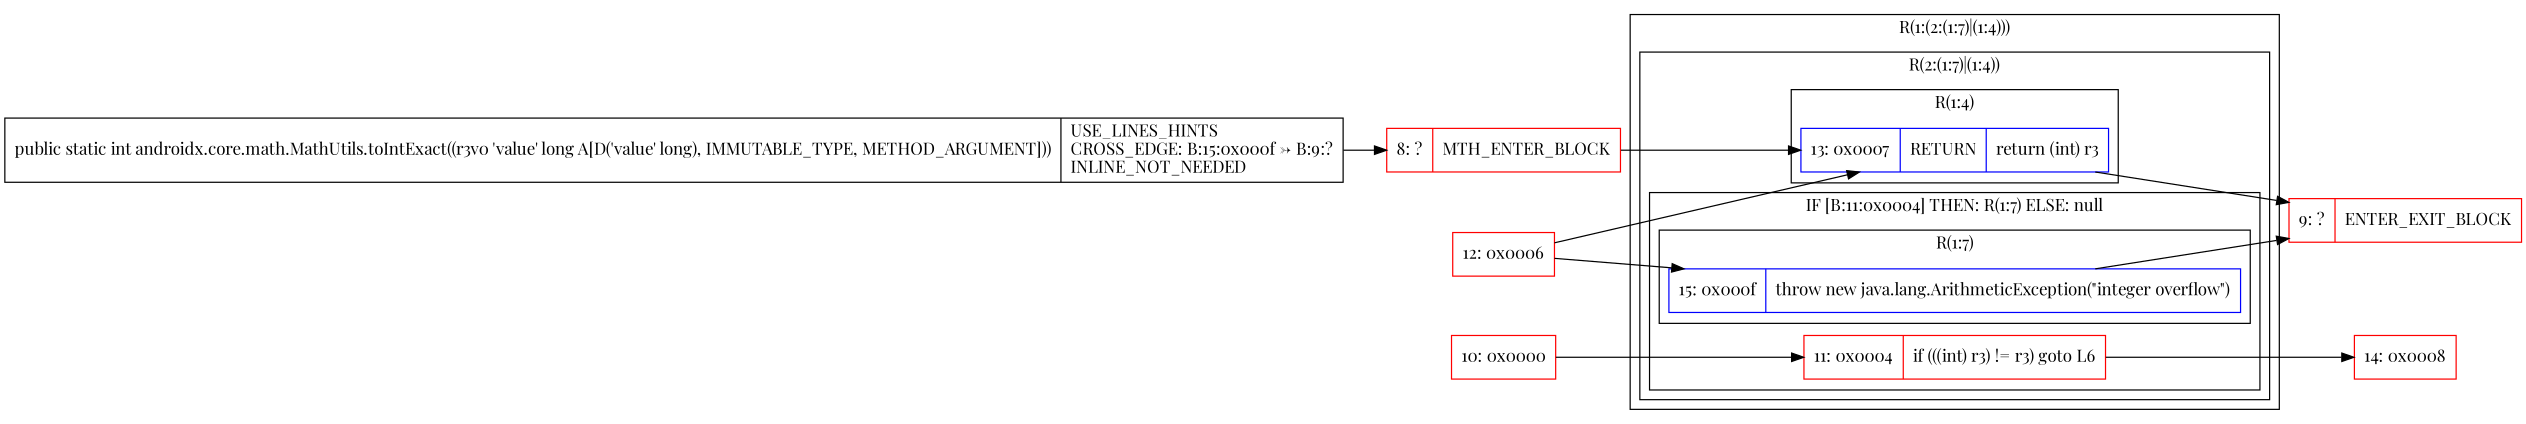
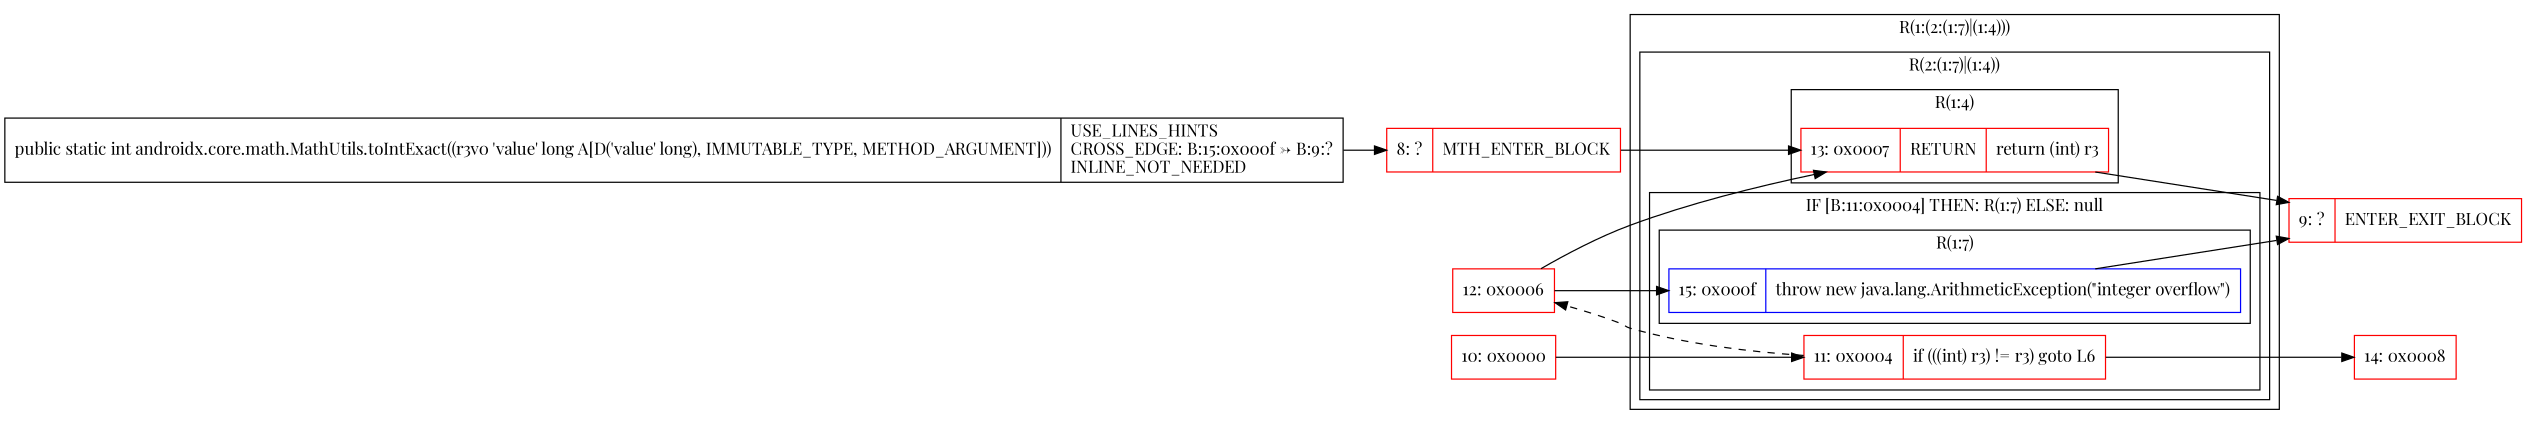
node "13: 0x0007": color blue -> red
edge "11: 0x0004" -> "12: 0x0006": added
